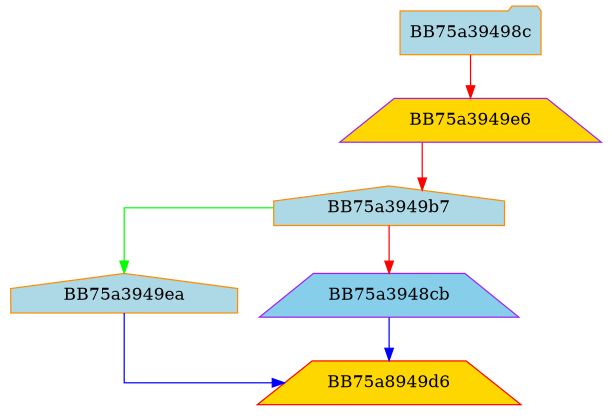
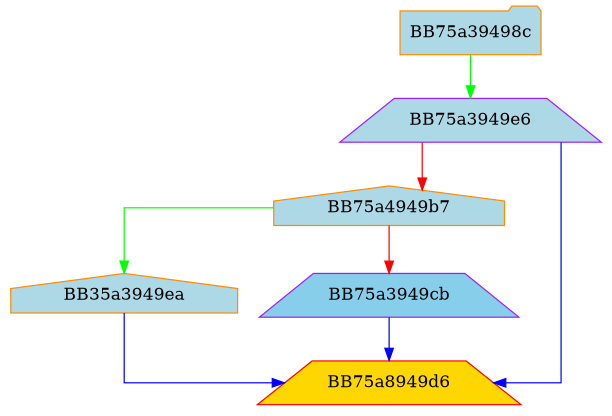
edge "BB75a39498c" -> "BB75a3949e6": color red -> green
node "BB75a3949e6": fillcolor gold -> lightblue
node "BB75a3949b7": label "BB75a3949b7" -> "BB75a4949b7"
edge "BB75a3949e6" -> "BB75a8949d6": added
node "BB75a3949ea": label "BB75a3949ea" -> "BB35a3949ea"
node "BB75a3948cb": label "BB75a3948cb" -> "BB75a3949cb"
